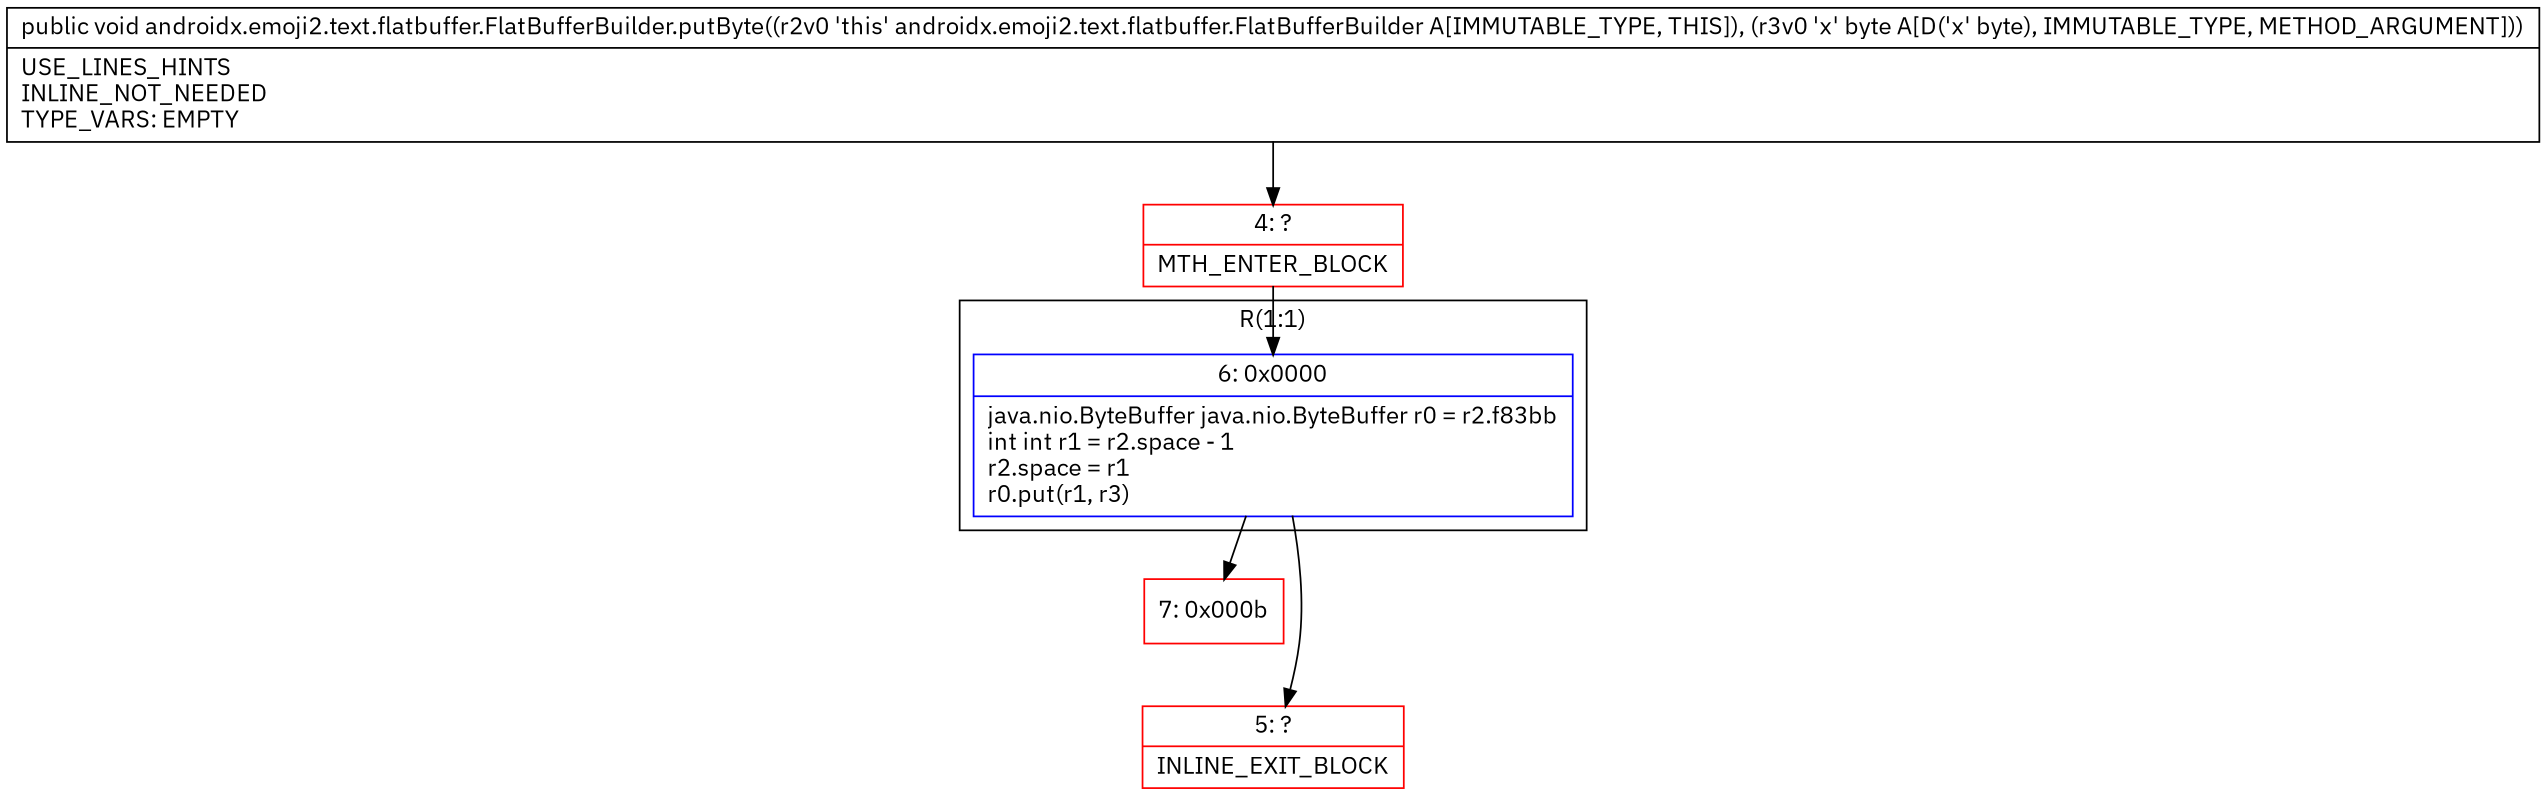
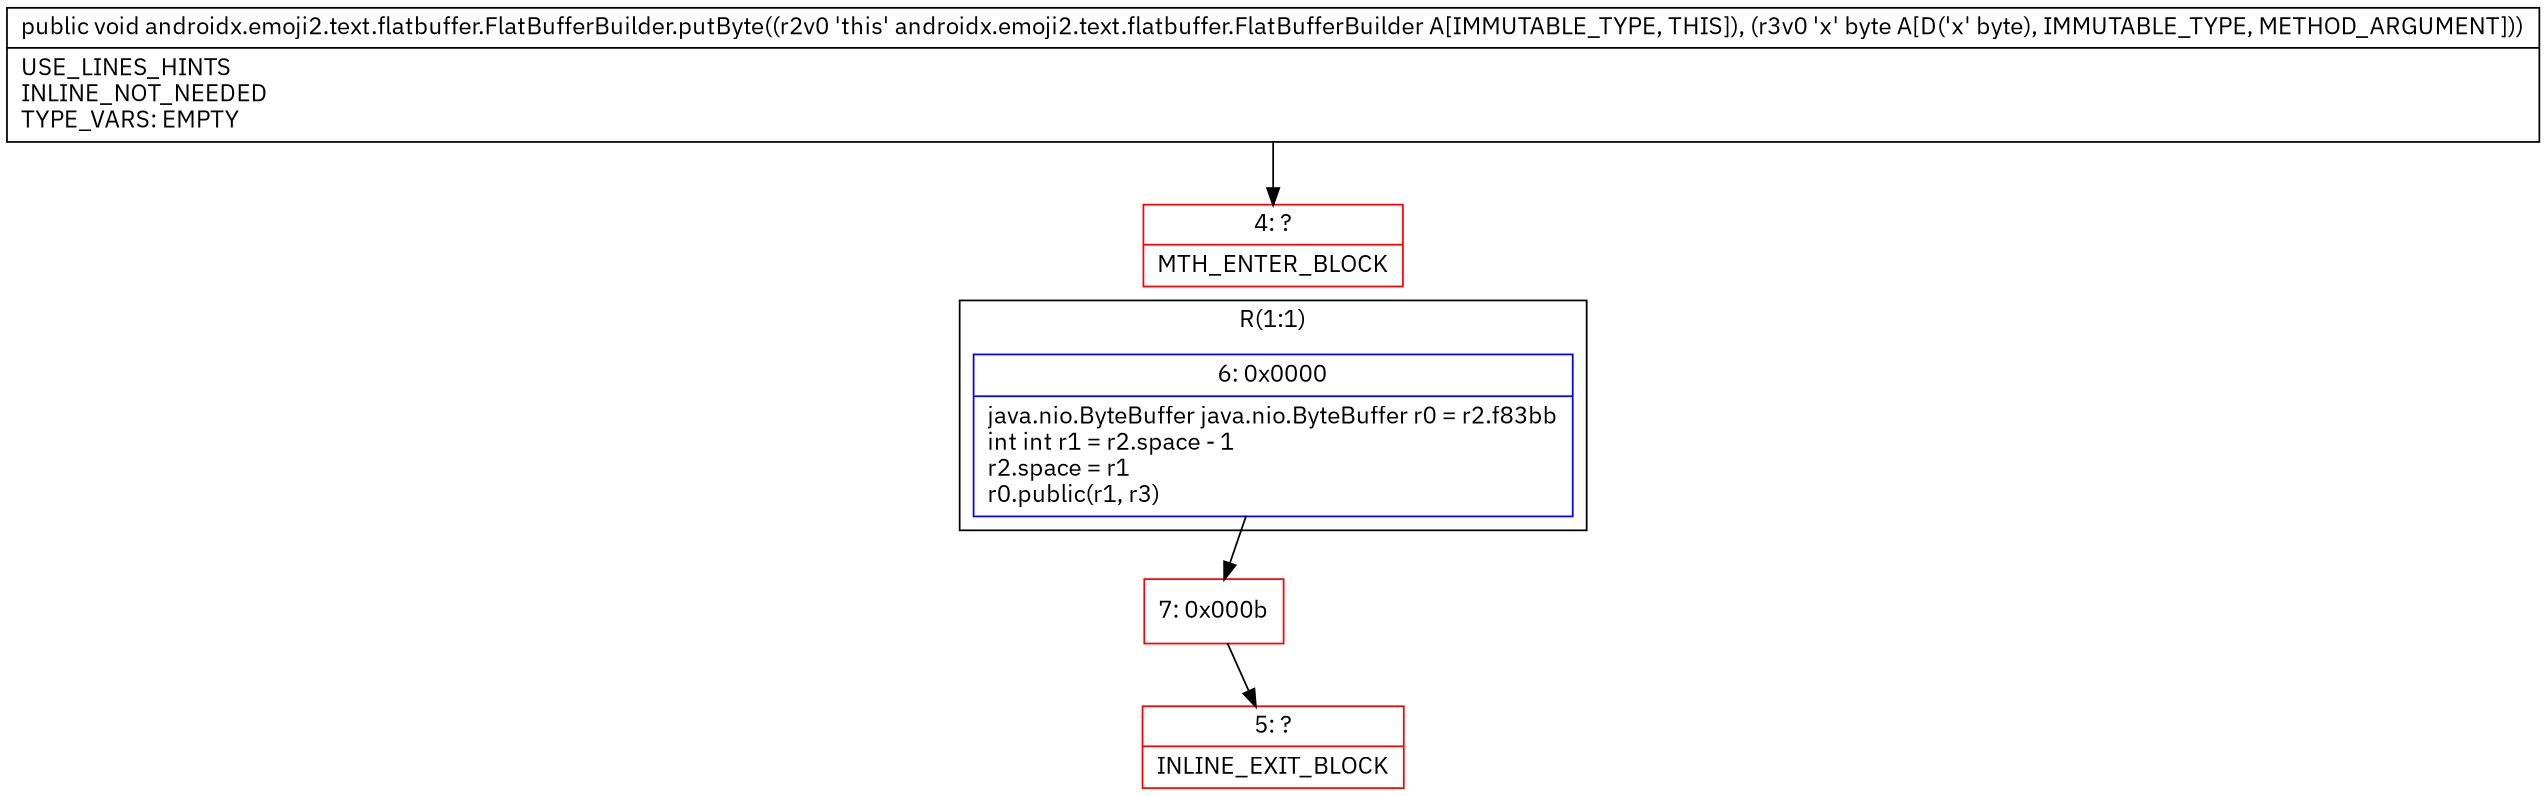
edge "4: ?" -> "6: 0x0000": removed
node "6: 0x0000": text "r0.put(r1, r3)" -> "r0.public(r1, r3)"
edge "6: 0x0000" -> "5: ?": now "7: 0x000b" -> "5: ?"
